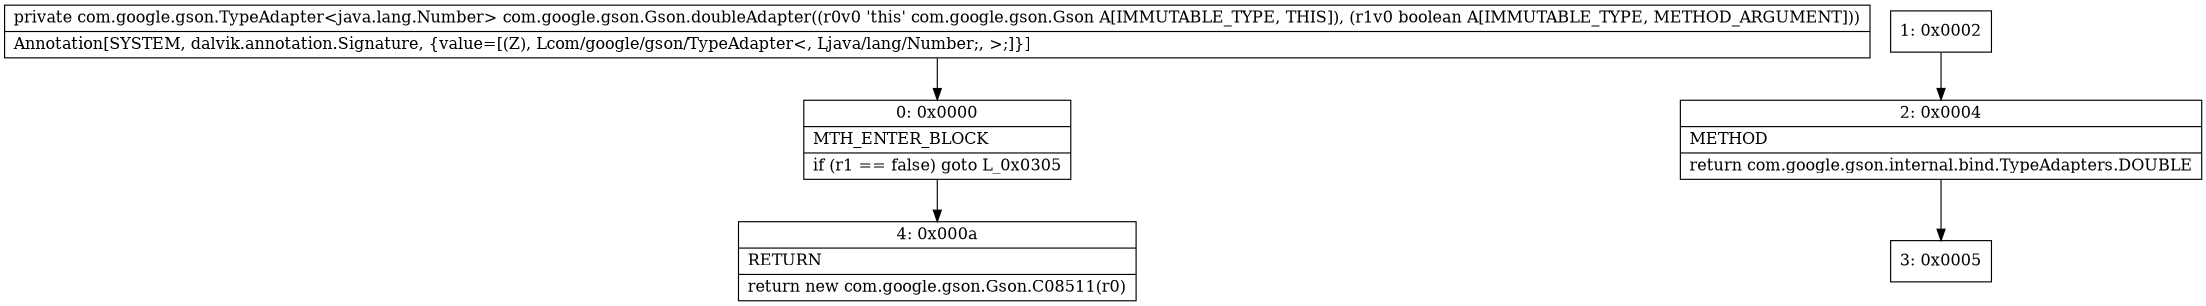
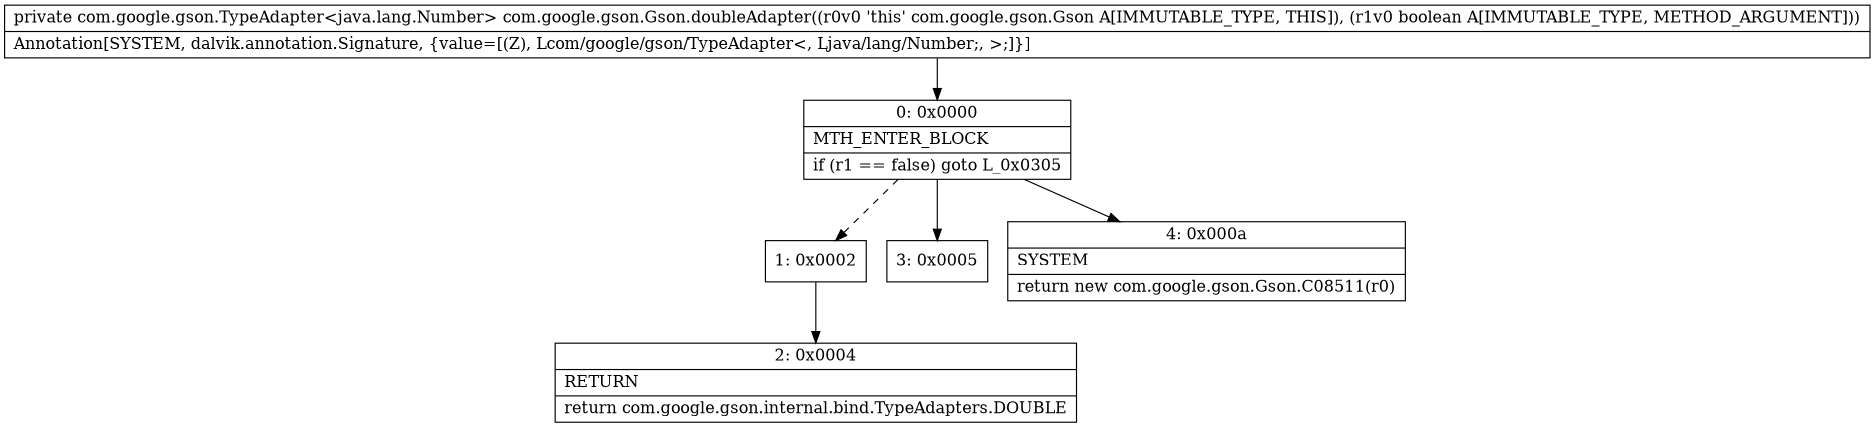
node "2: 0x0004": text "METHOD" -> "RETURN"
edge "2: 0x0004" -> "3: 0x0005": now "0: 0x0000" -> "3: 0x0005"
edge "0: 0x0000" -> "1: 0x0002": added
node "4: 0x000a": text "RETURN" -> "SYSTEM"
